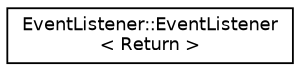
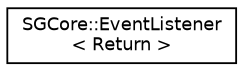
node "EventListener::EventListener < Return >": label "EventListener::EventListener < Return >" -> "SGCore::EventListener < Return >"
